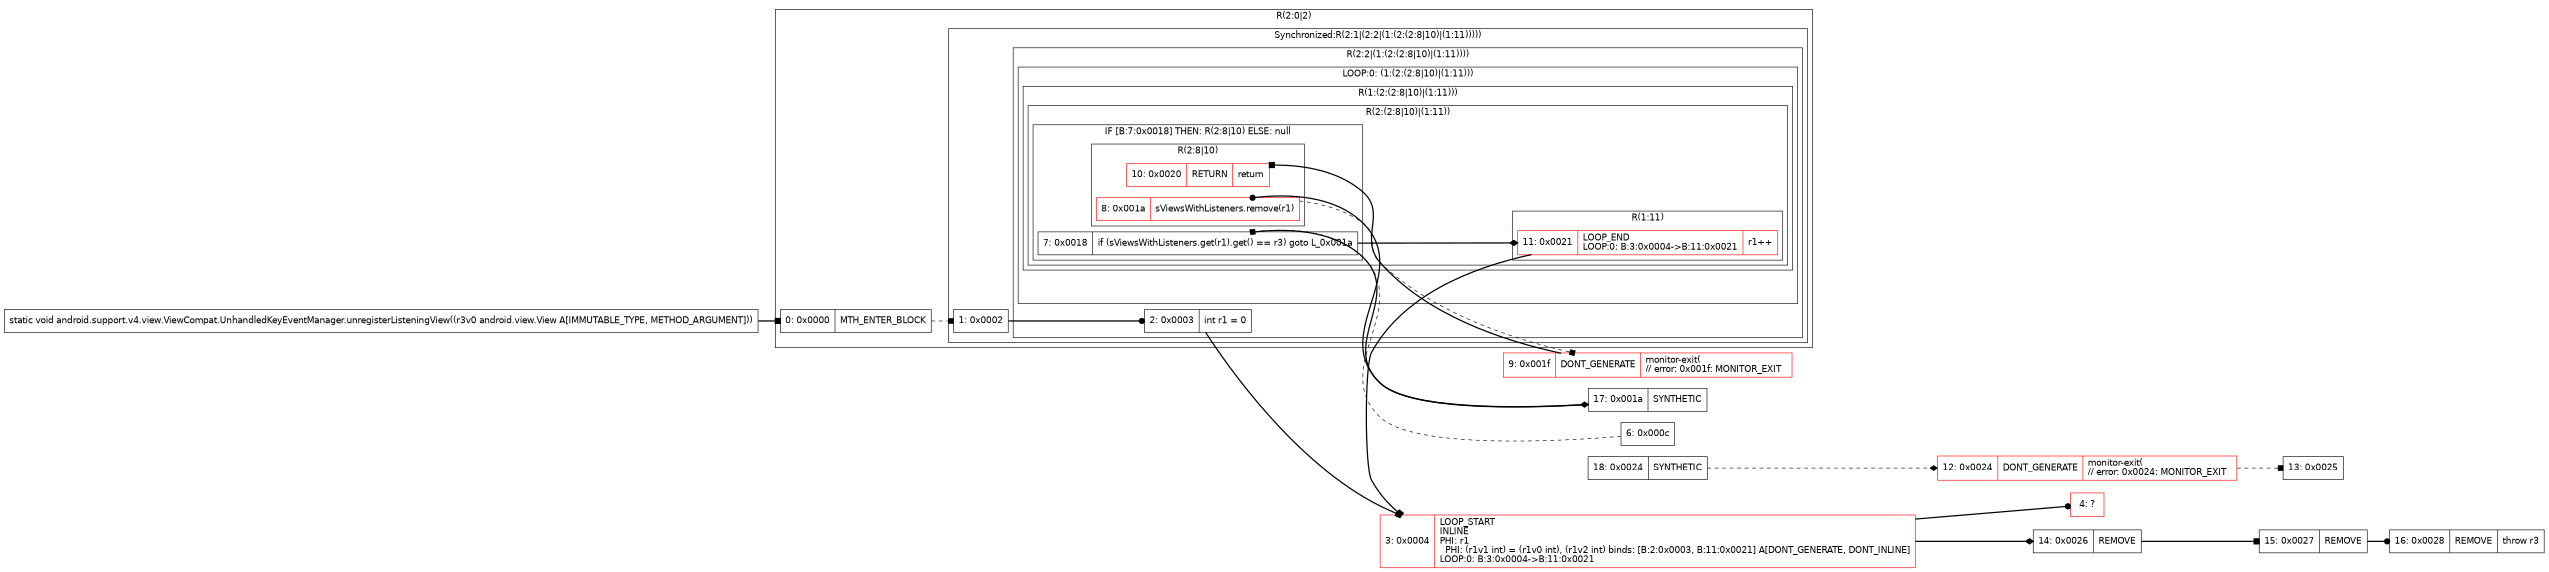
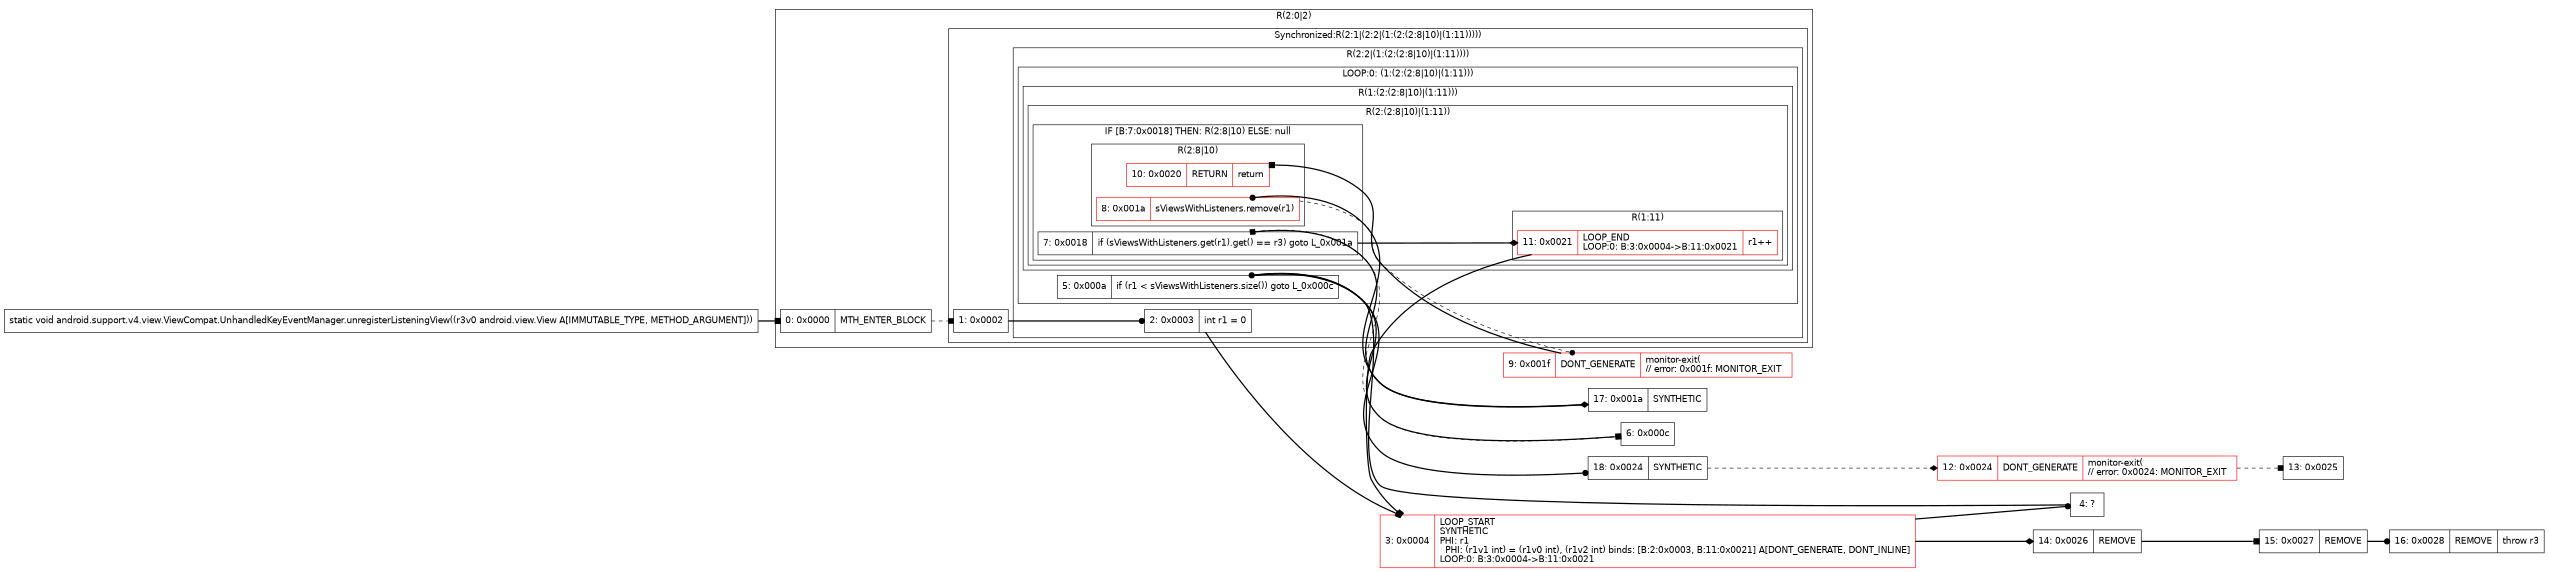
node "5: 0x000a": added
edge "8: 0x001a" -> "9: 0x001f": arrowhead box -> dot
node "4: ?": color red -> black
node "3: 0x0004": text "INLINE" -> "SYNTHETIC"
